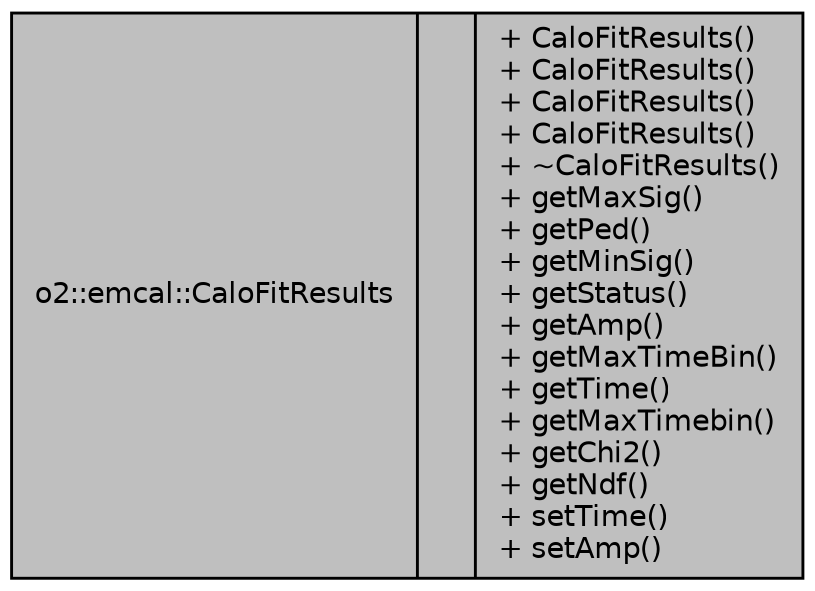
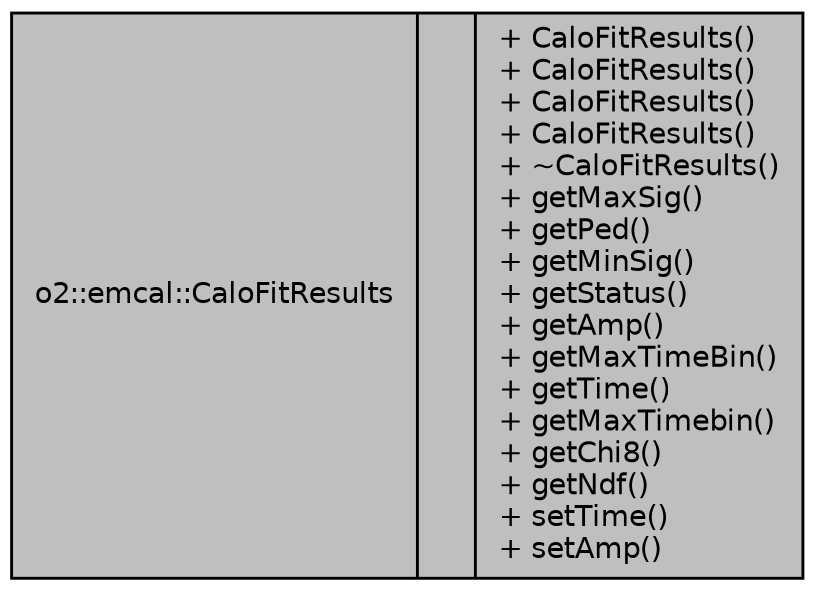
node "o2::emcal::CaloFitResults": text "+ getChi2()" -> "+ getChi8()"
